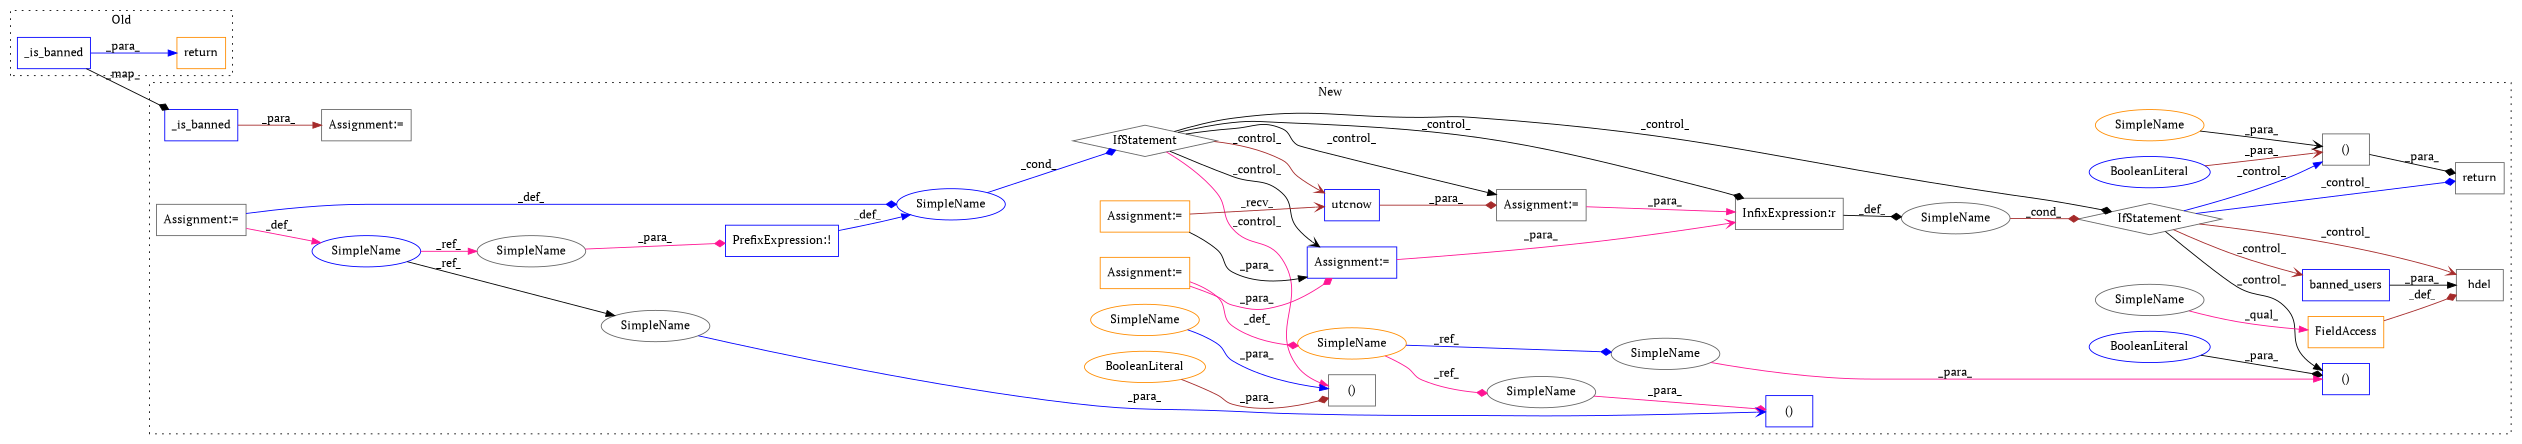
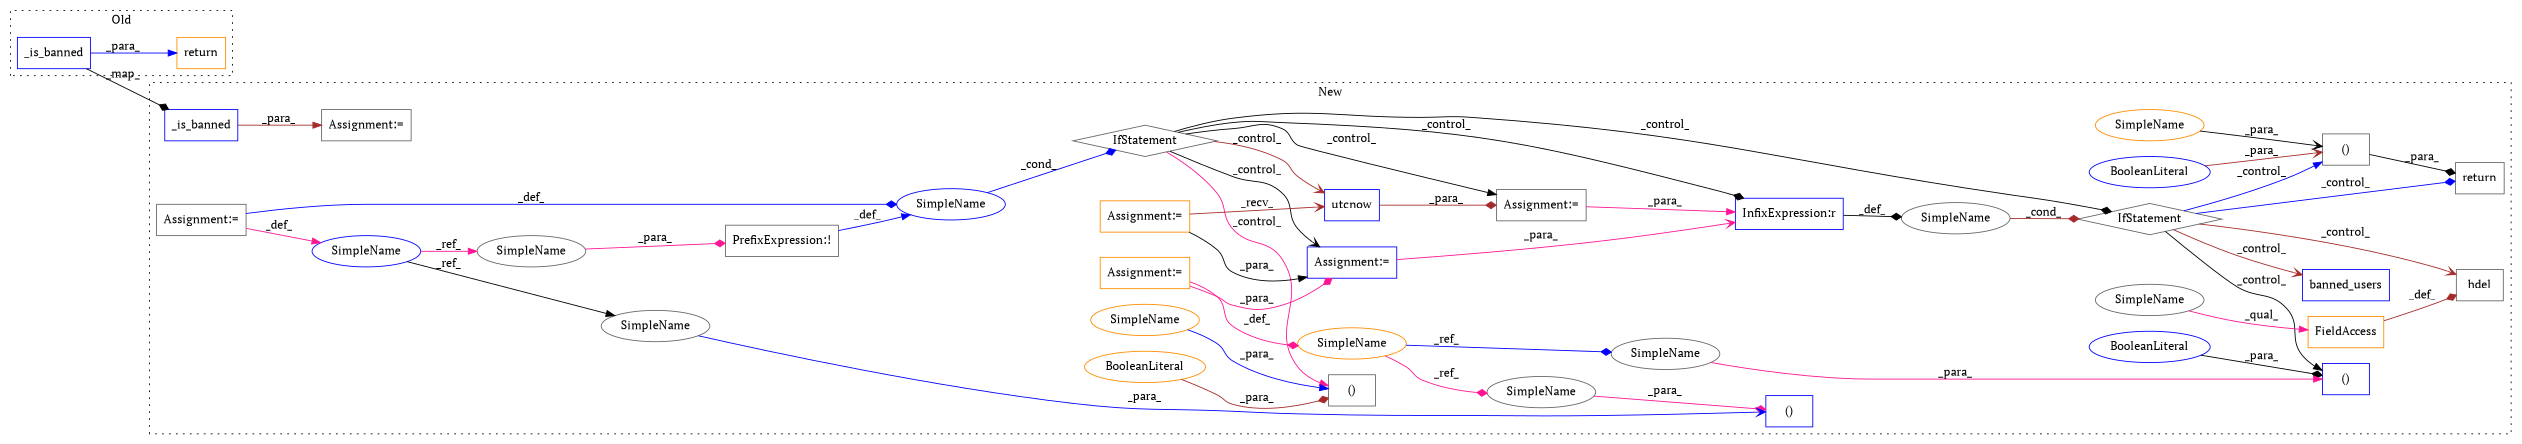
node "InfixExpression:r": color gray40 -> blue
node "PrefixExpression:!": color blue -> gray40
edge "banned_users" -> "hdel": removed, label "_para_"
